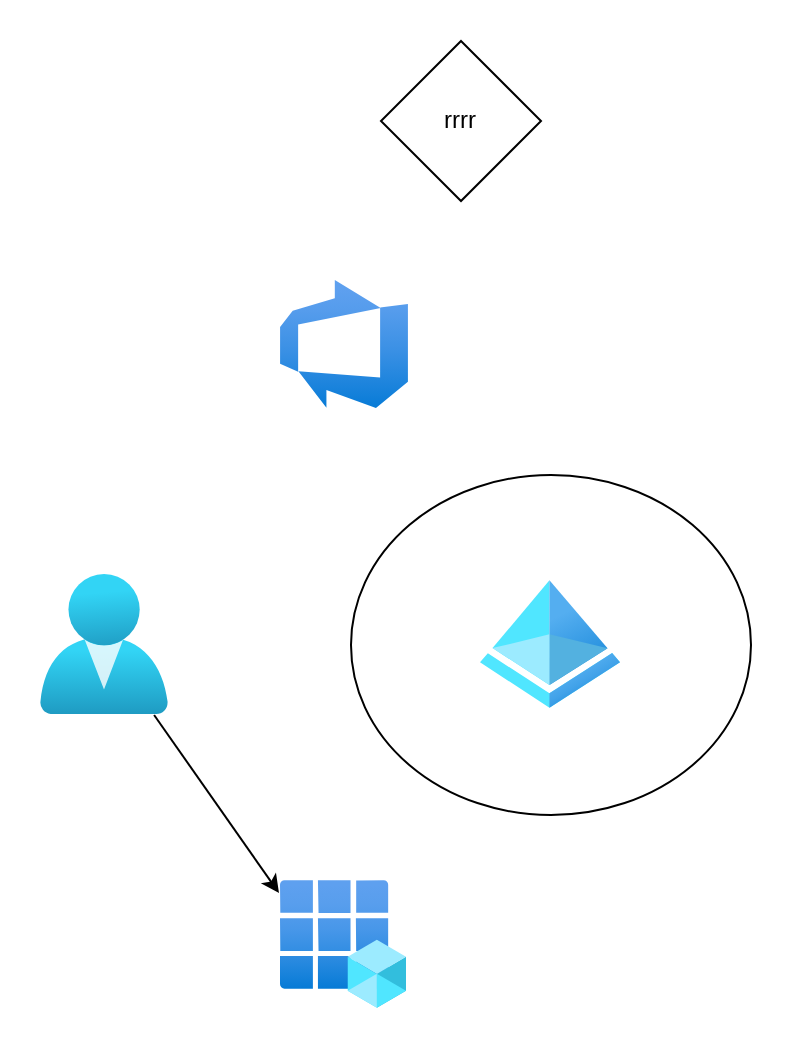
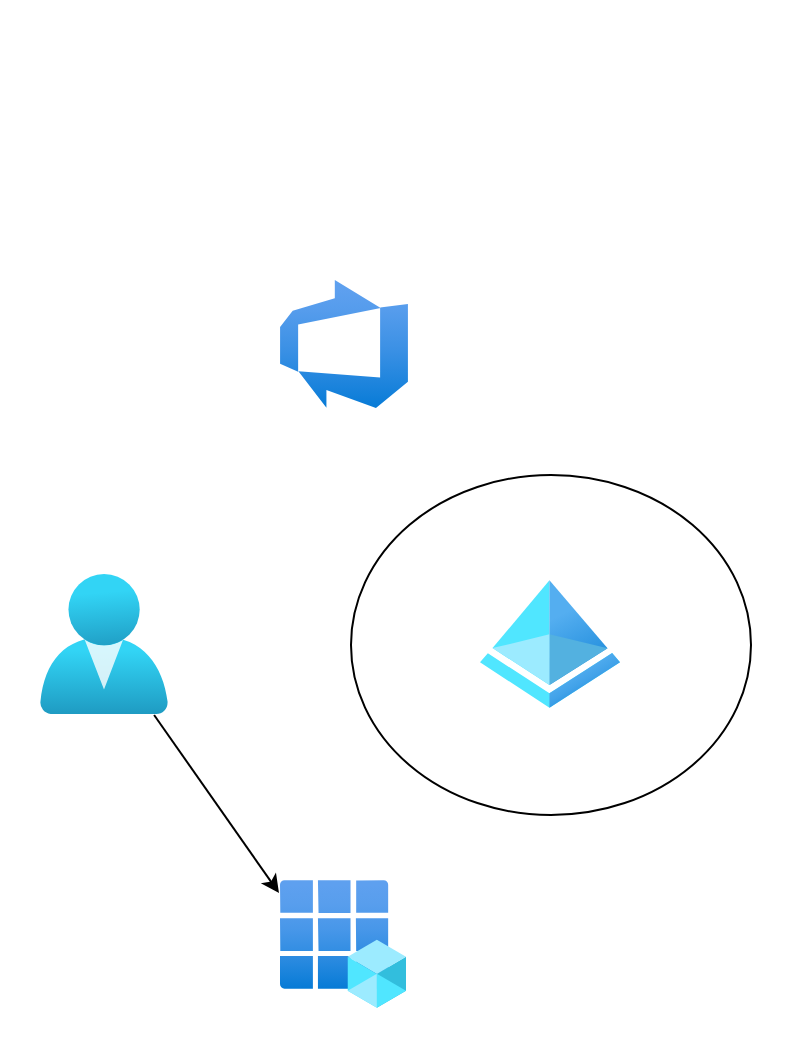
node "rrrr": removed
